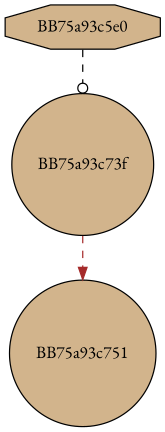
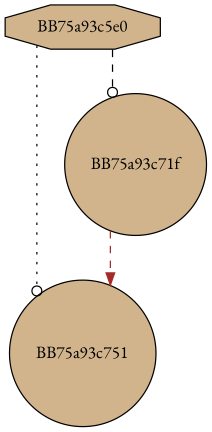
node "BB75a93c73f": label "BB75a93c73f" -> "BB75a93c71f"
edge "BB75a93c5e0" -> "BB75a93c751": added
